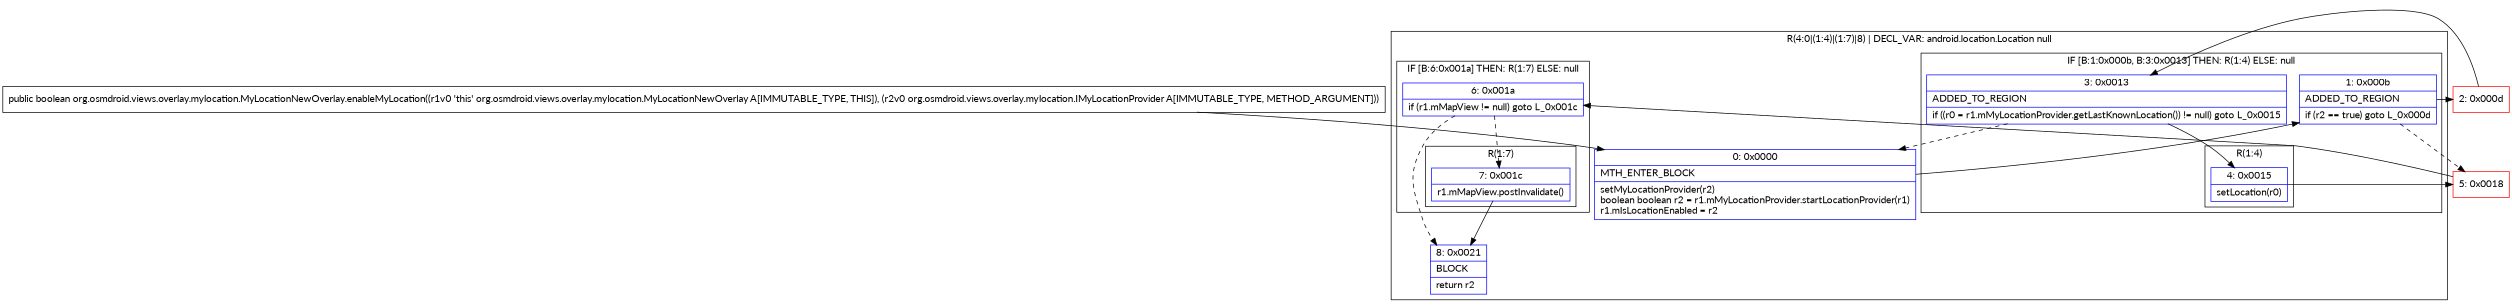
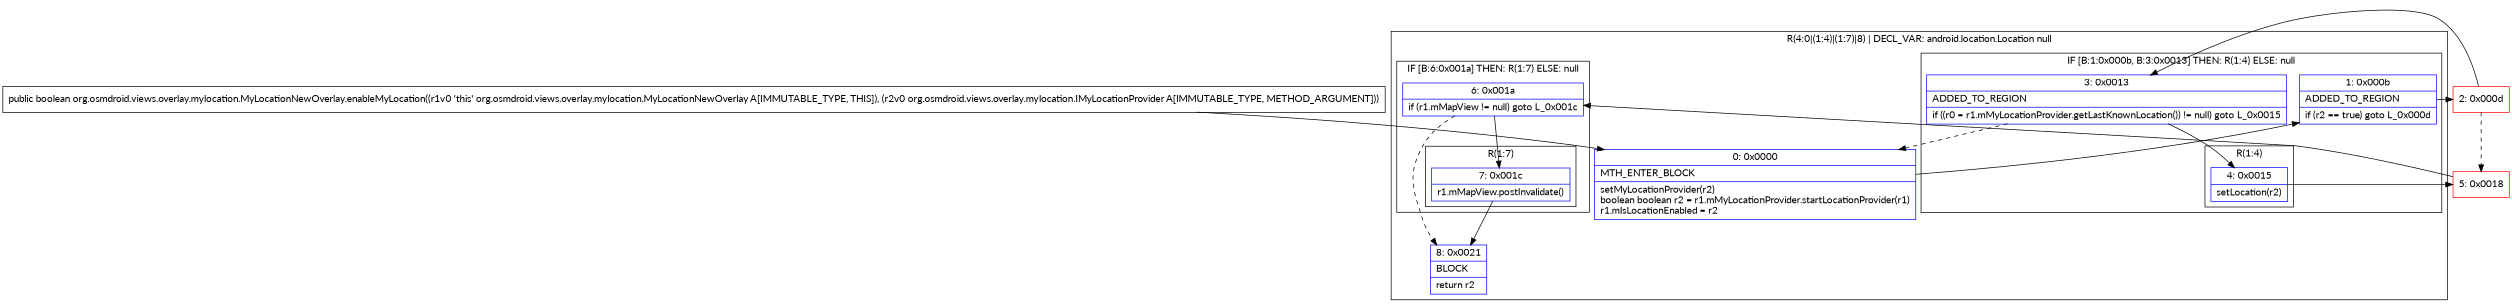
edge "6: 0x001a" -> "7: 0x001c": style dashed -> solid
edge "1: 0x000b" -> "5: 0x0018": now "2: 0x000d" -> "5: 0x0018"
node "4: 0x0015": text "setLocation(r0)" -> "setLocation(r2)"
